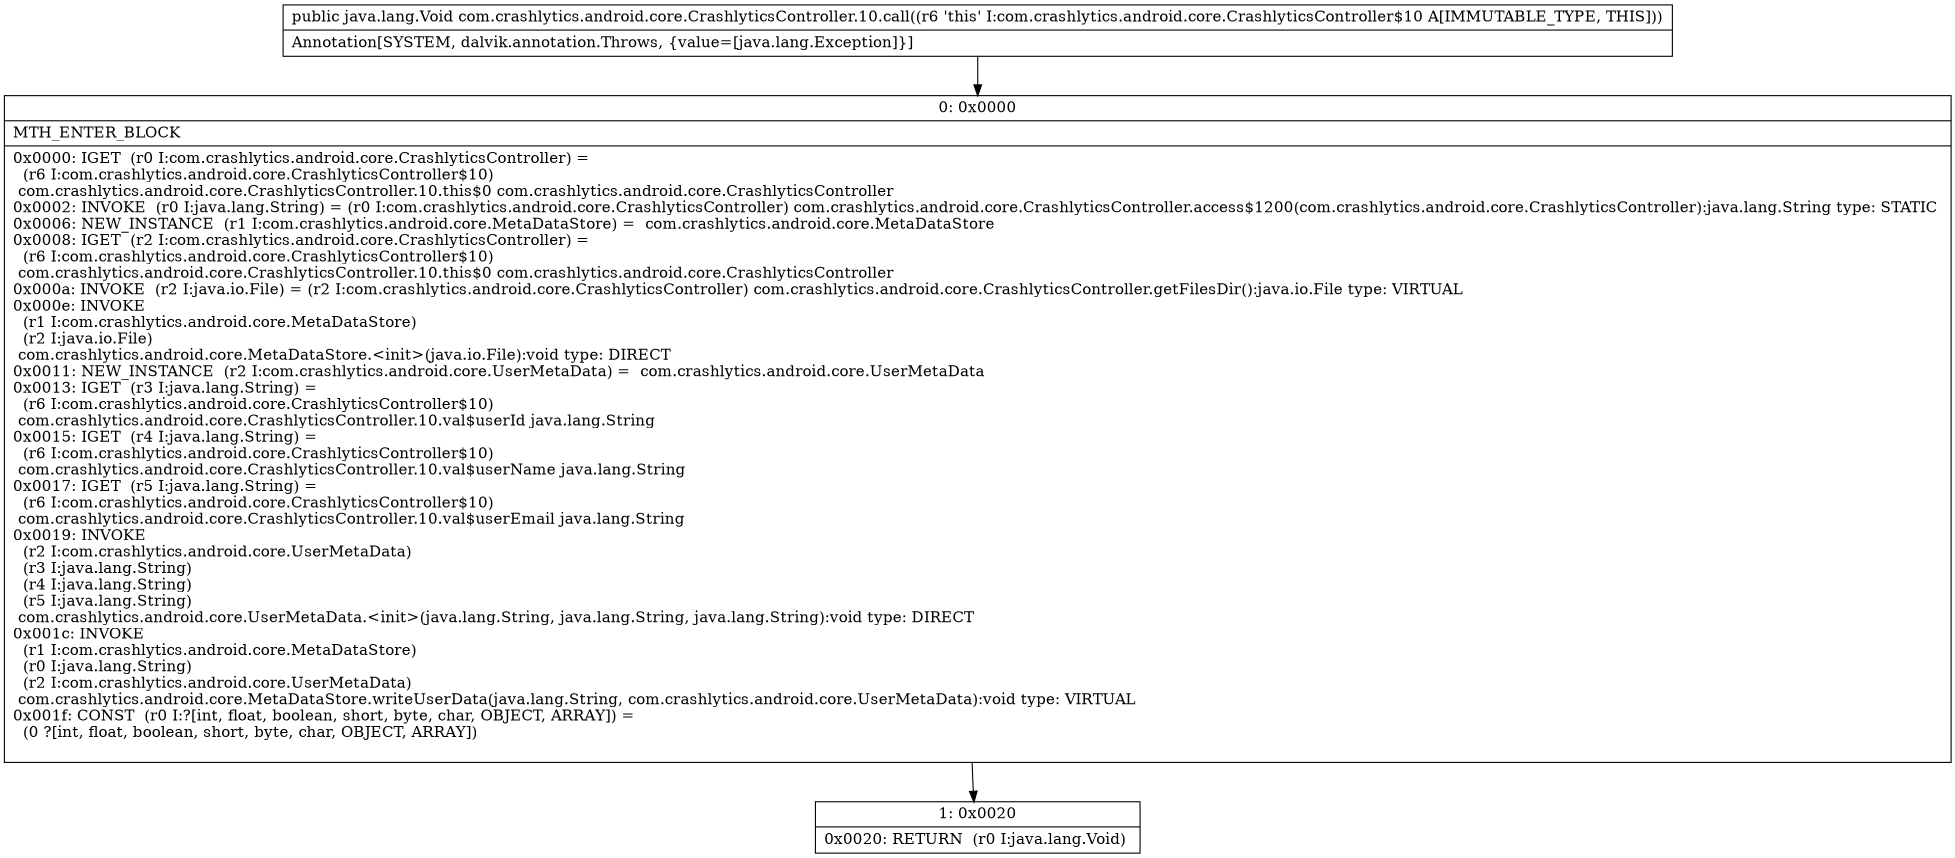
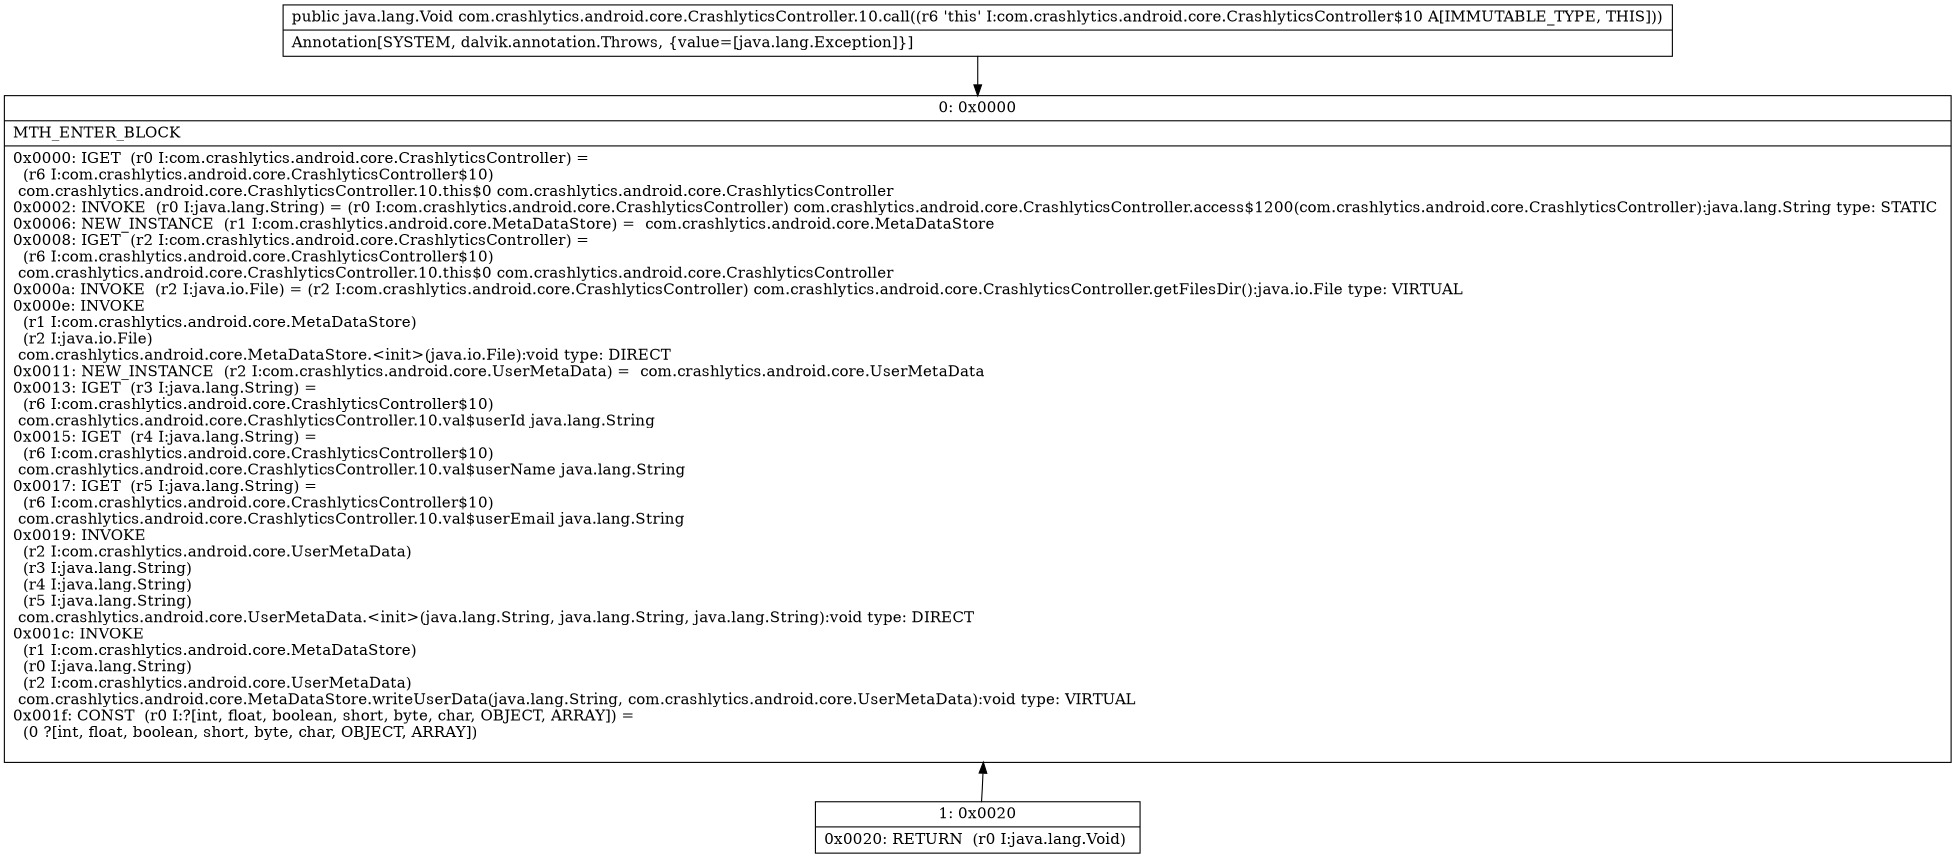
edge "0: 0x0000" -> "1: 0x0020": reversed
